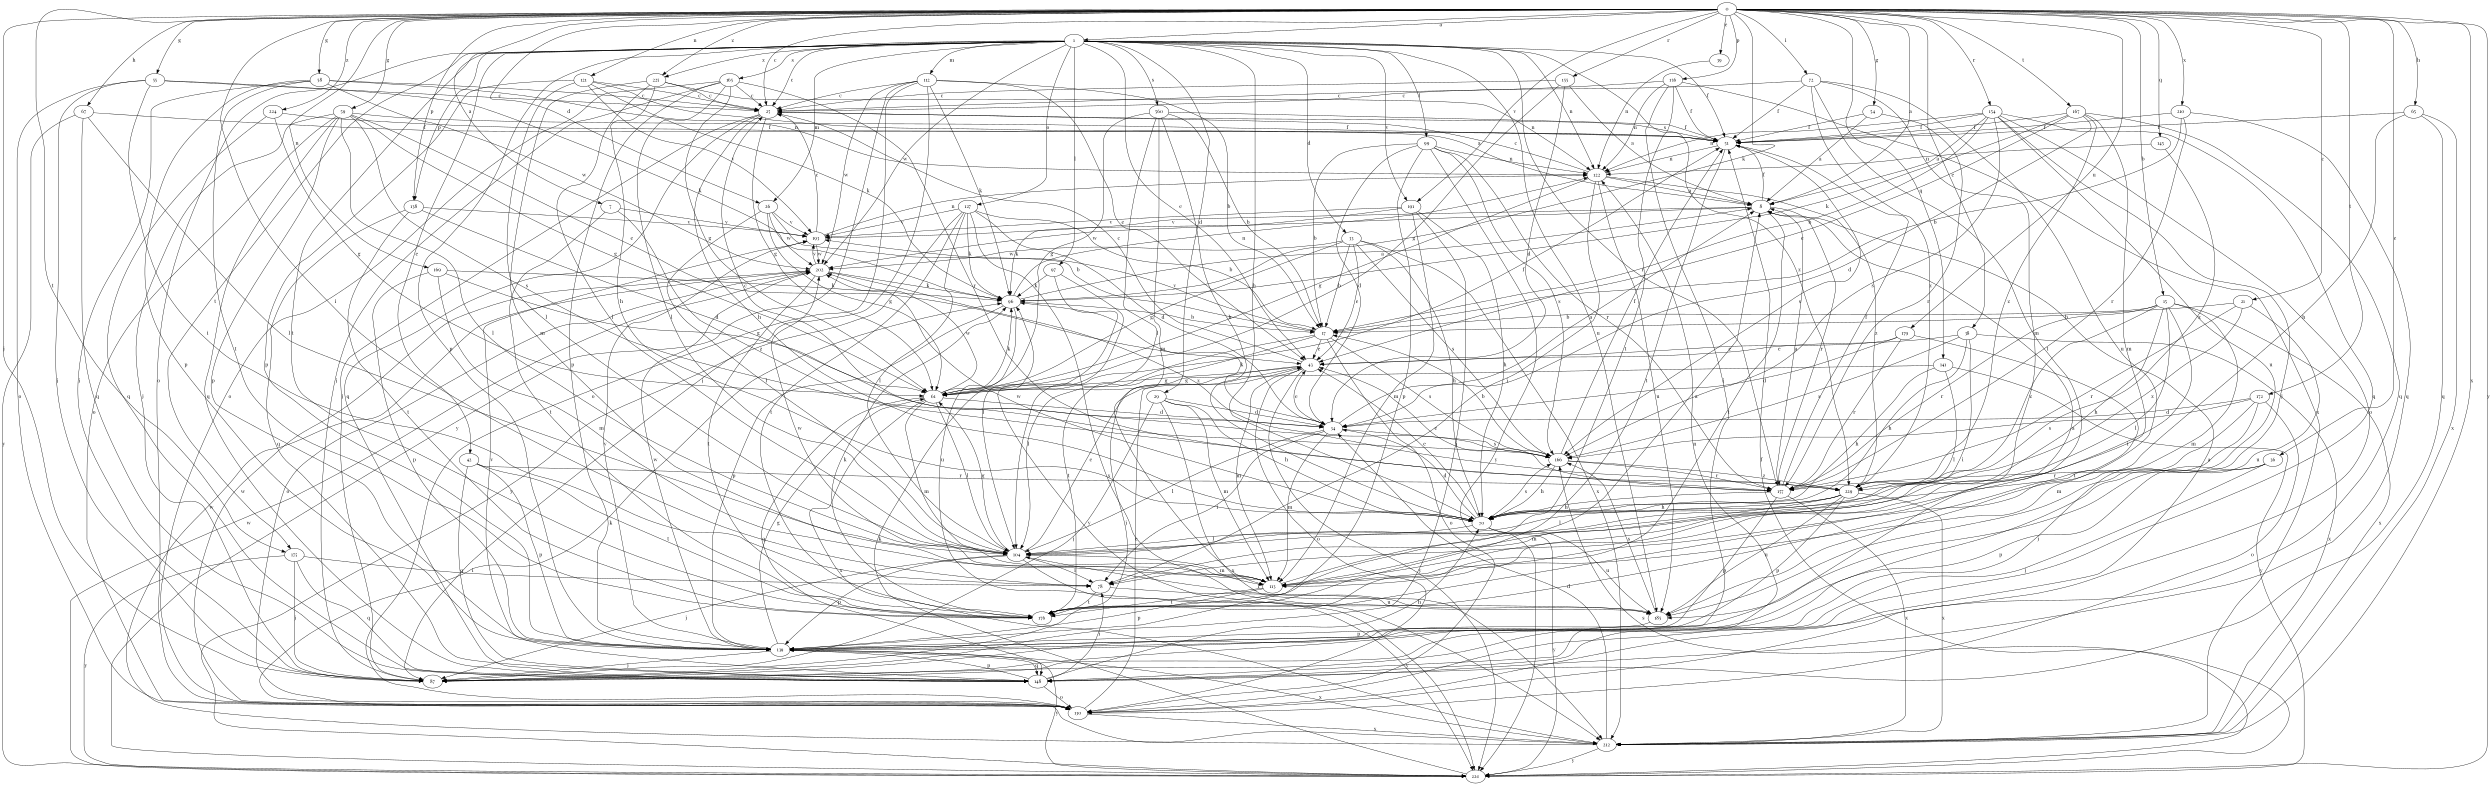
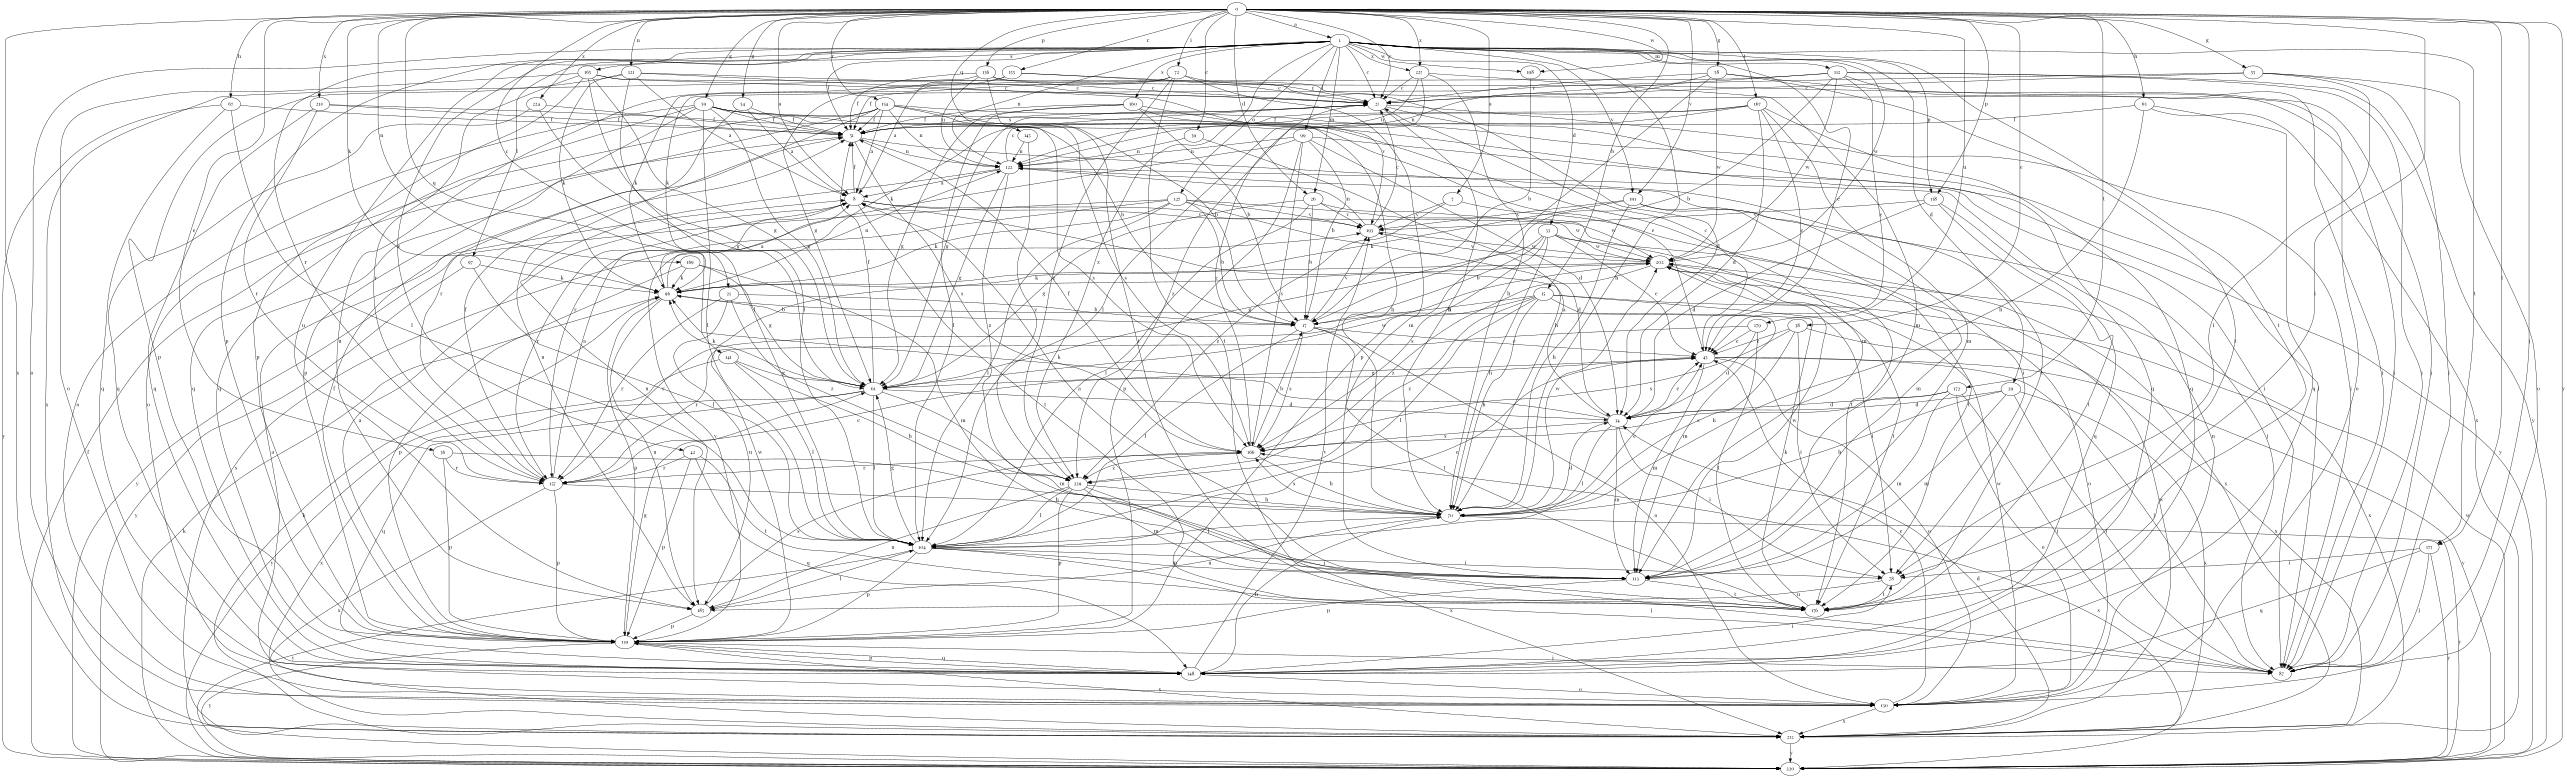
node "198": added
edge "39" -> "70": added, label "h"
edge "139" -> "51": added, label "f"
